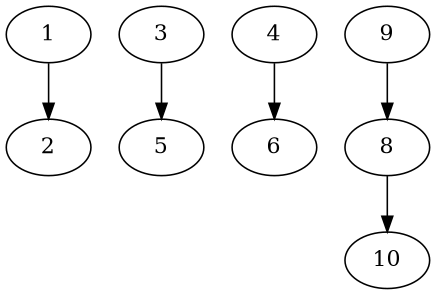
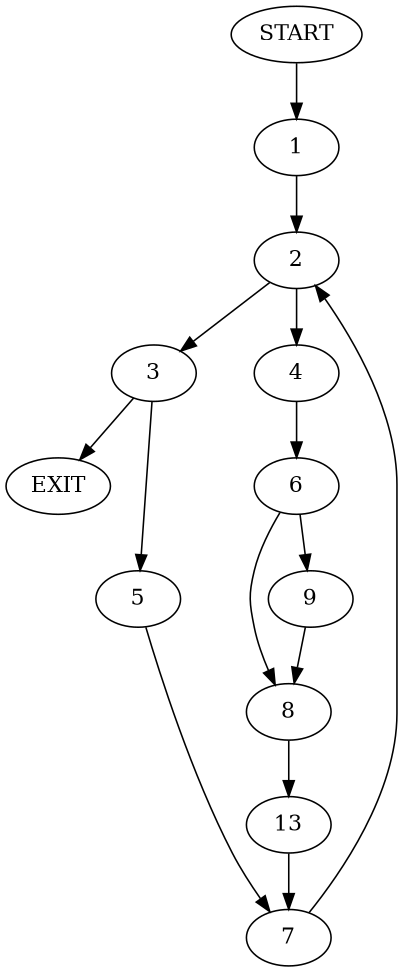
node "START": added
node "10": label "10" -> "13"
edge "2" -> "4": added
edge "2" -> "3": added
node "EXIT": added
edge "6" -> "9": added
edge "6" -> "8": added
node "7": added
